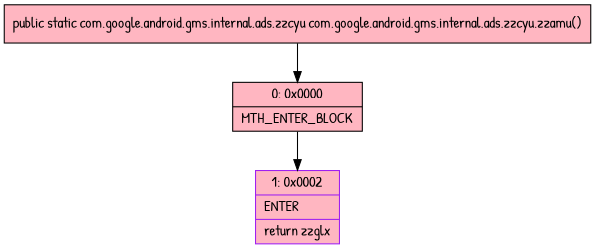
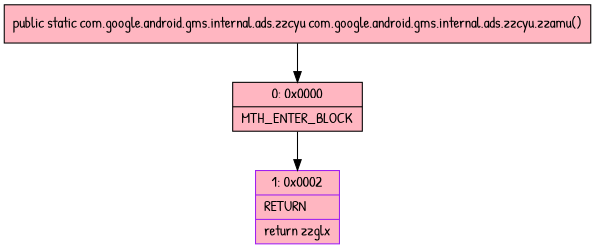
node "1: 0x0002": text "ENTER" -> "RETURN"
